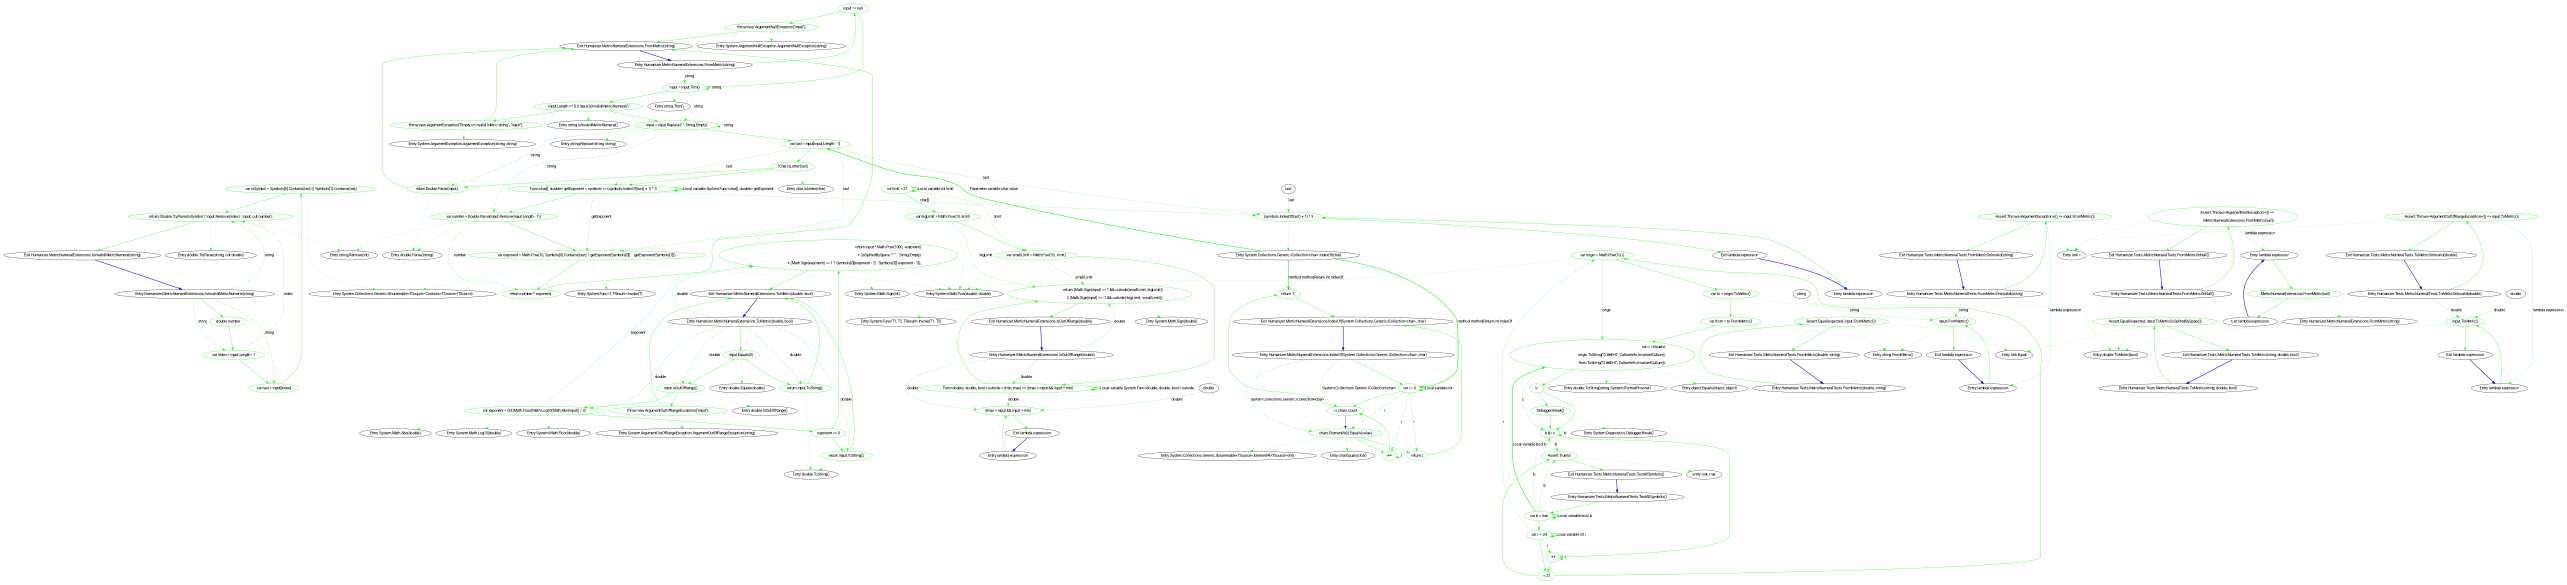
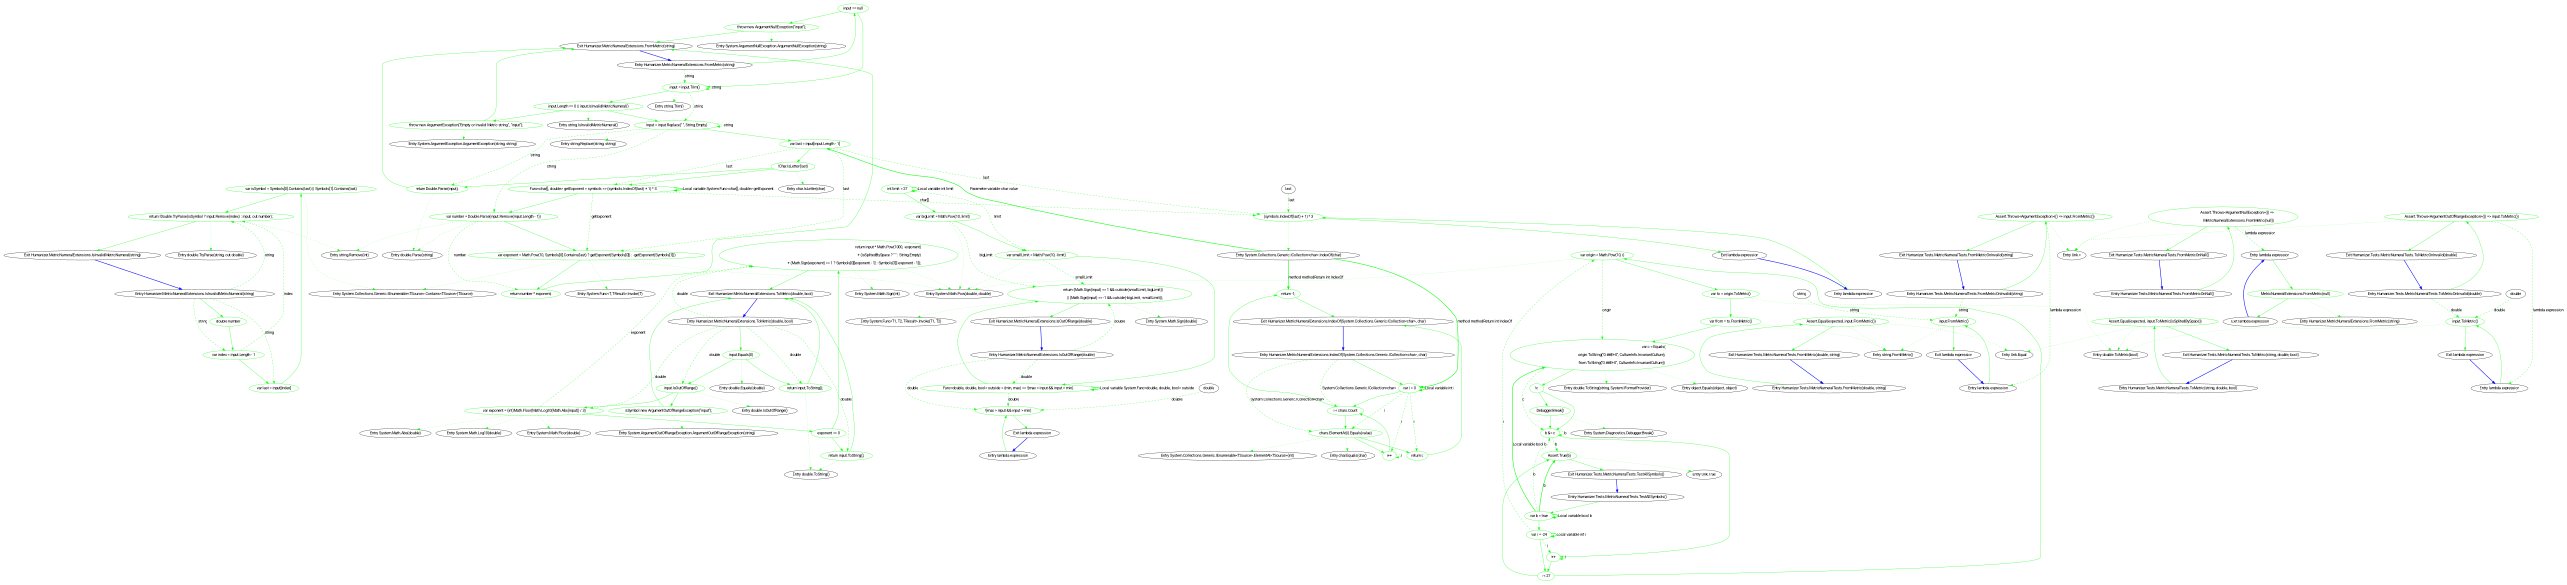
node "throw new ArgumentOutOfRangeException(''input'');": label "throw new ArgumentOutOfRangeException(''input'');" -> "isSymbol new ArgumentOutOfRangeException(''input'');"
edge "i < chars.Count" -> "chars.ElementAt(i).Equals(value)": color blue -> green
edge "var b = true" -> "Assert.True(b)": style dashed -> bold
